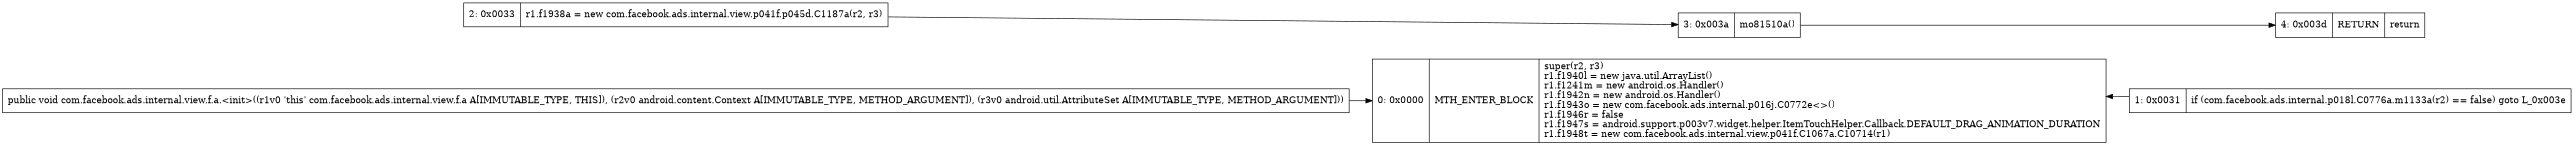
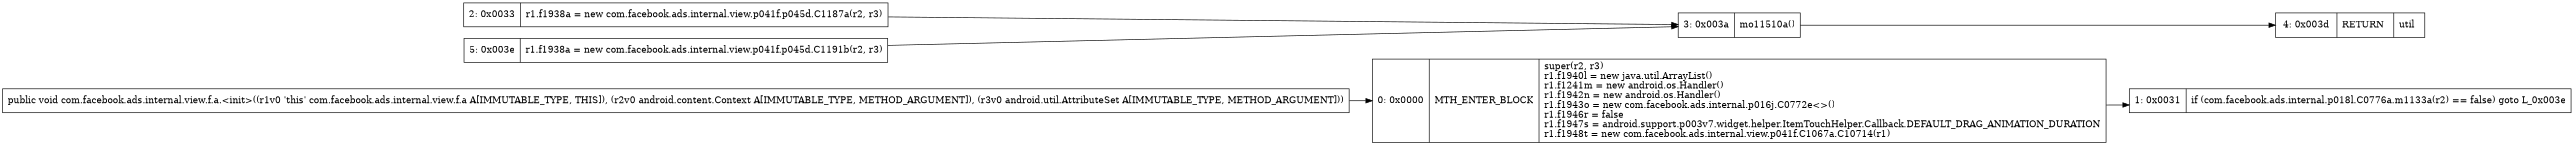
node "3: 0x003a": text "mo81510a()" -> "mo11510a()"
node "4: 0x003d": text "return" -> "util"
node "5: 0x003e": added
edge "1: 0x0031" -> "0: 0x0000": reversed
